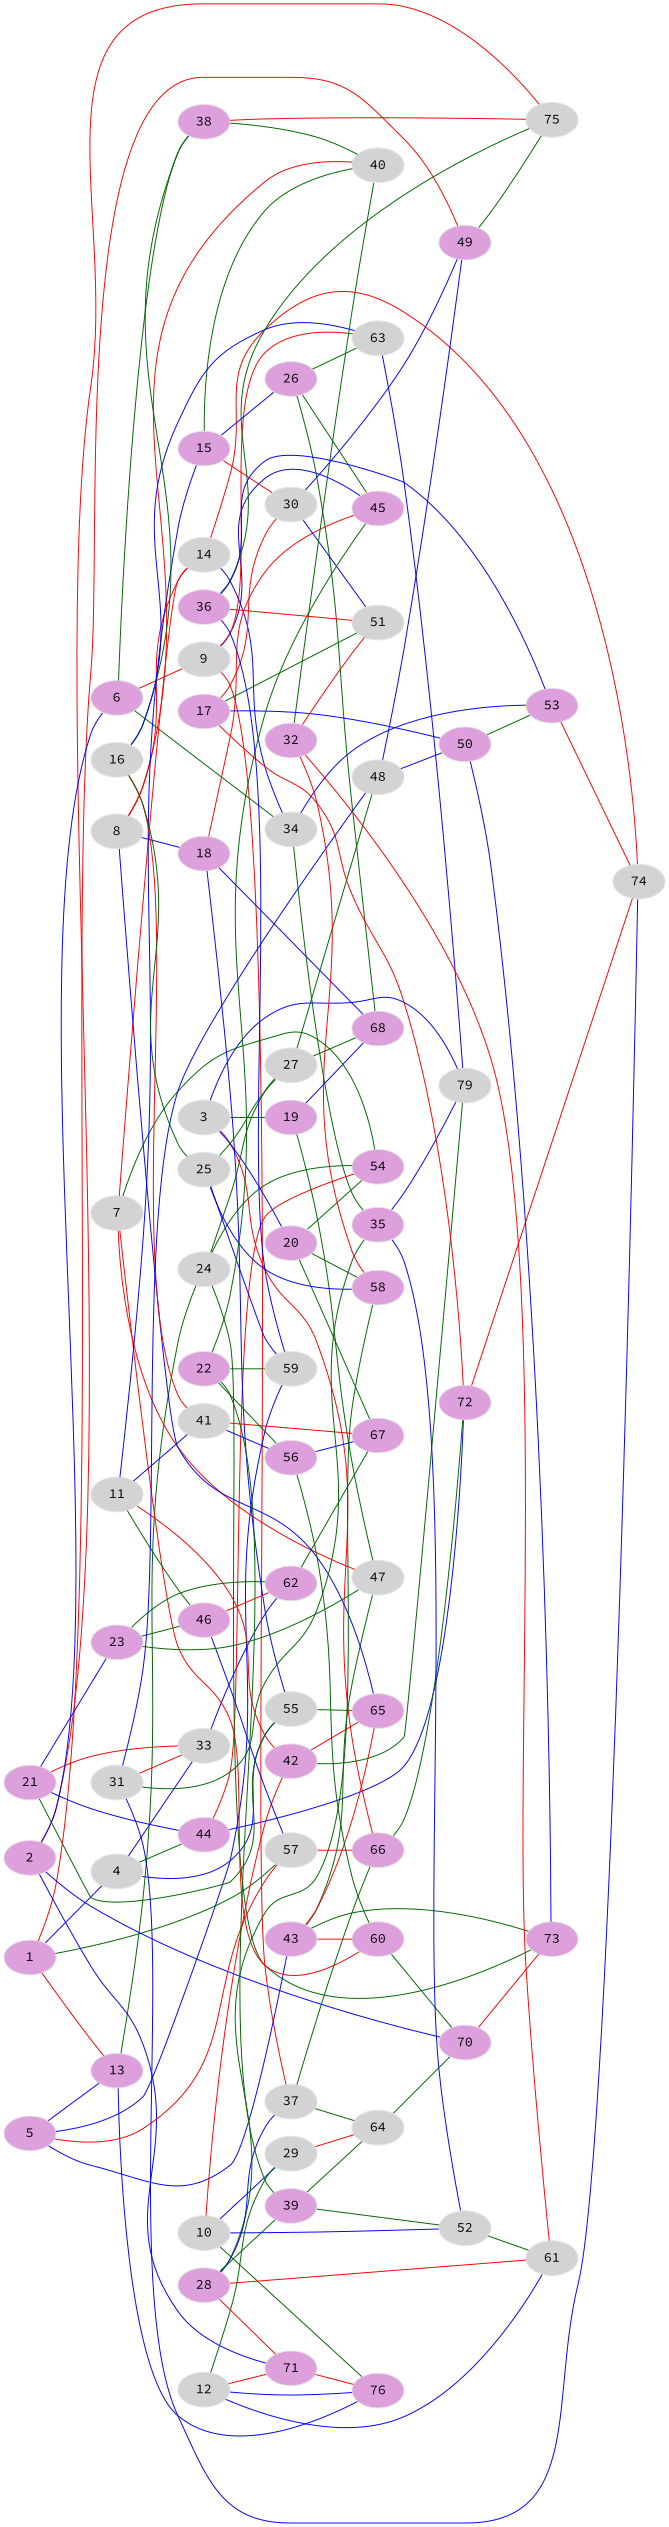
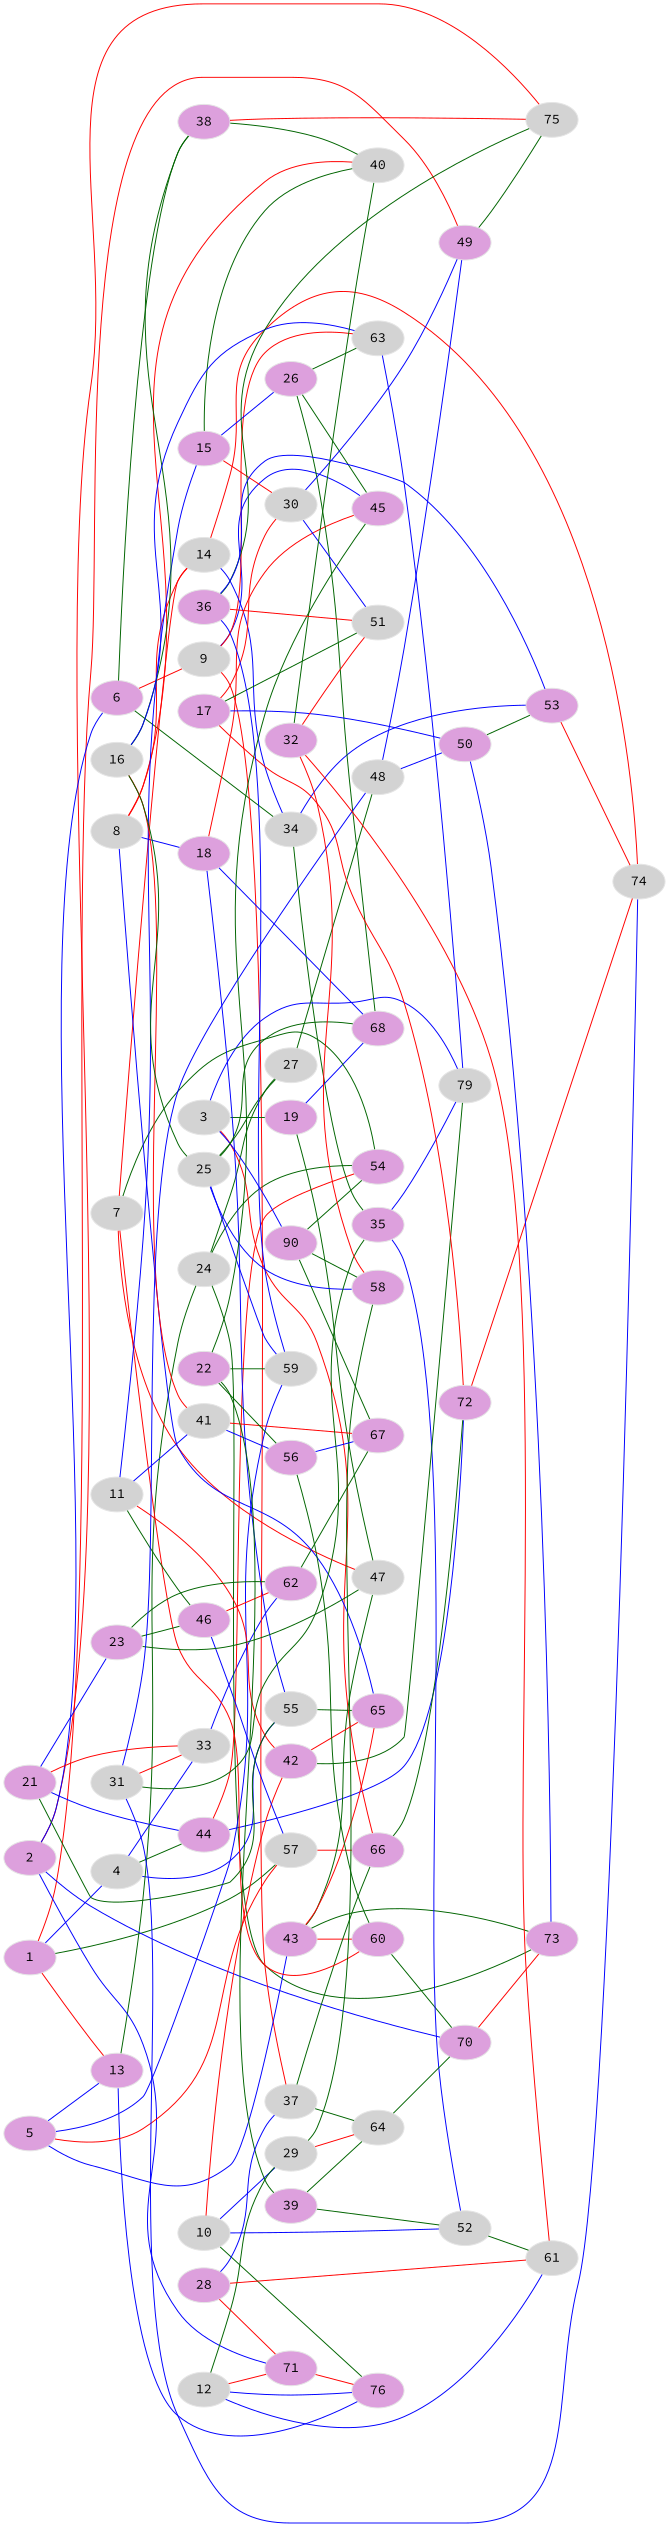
edge "68" -- "27": now "68" -- "25"
node "20": label "20" -> "90"
edge "58" -- "28": now "58" -- "29"
edge "39" -- "28": removed
